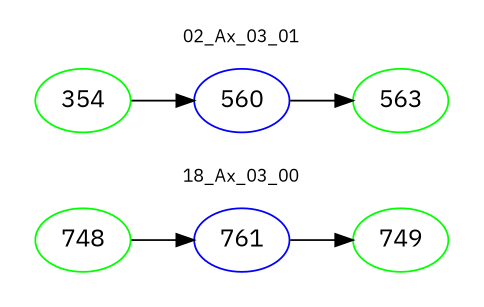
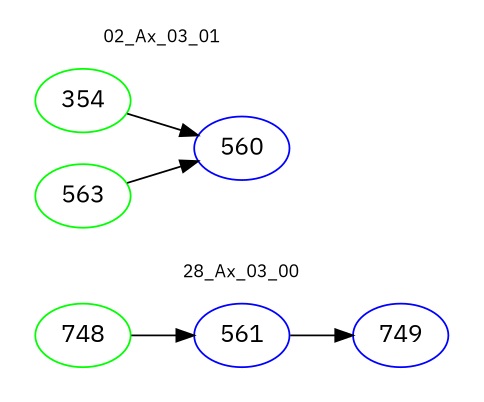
edge "560" -> "563": reversed
cluster "18_Ax_03_00": label "18_Ax_03_00" -> "28_Ax_03_00"
node "761": label "761" -> "561"
node "749": color green -> blue
